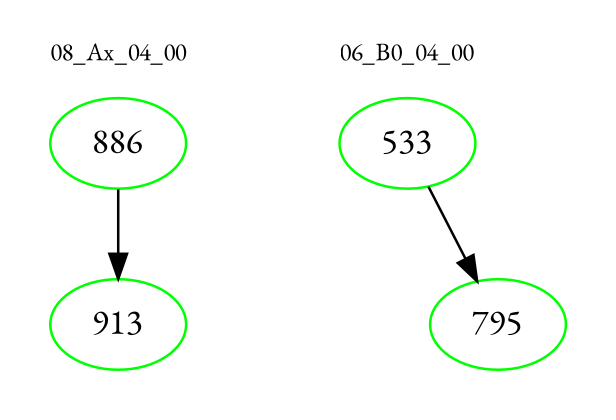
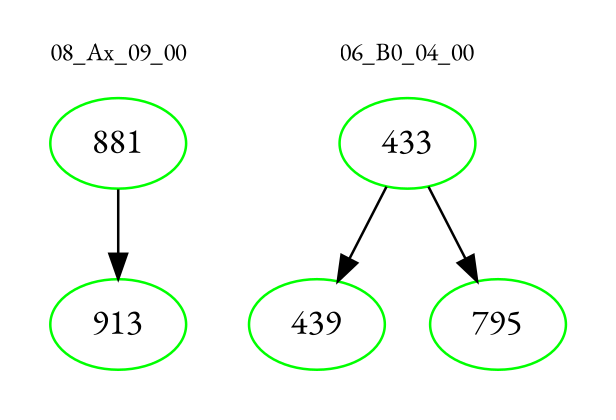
cluster "08_Ax_04_00": label "08_Ax_04_00" -> "08_Ax_09_00"
node "886": label "886" -> "881"
node "533": label "533" -> "433"
node "439": added
